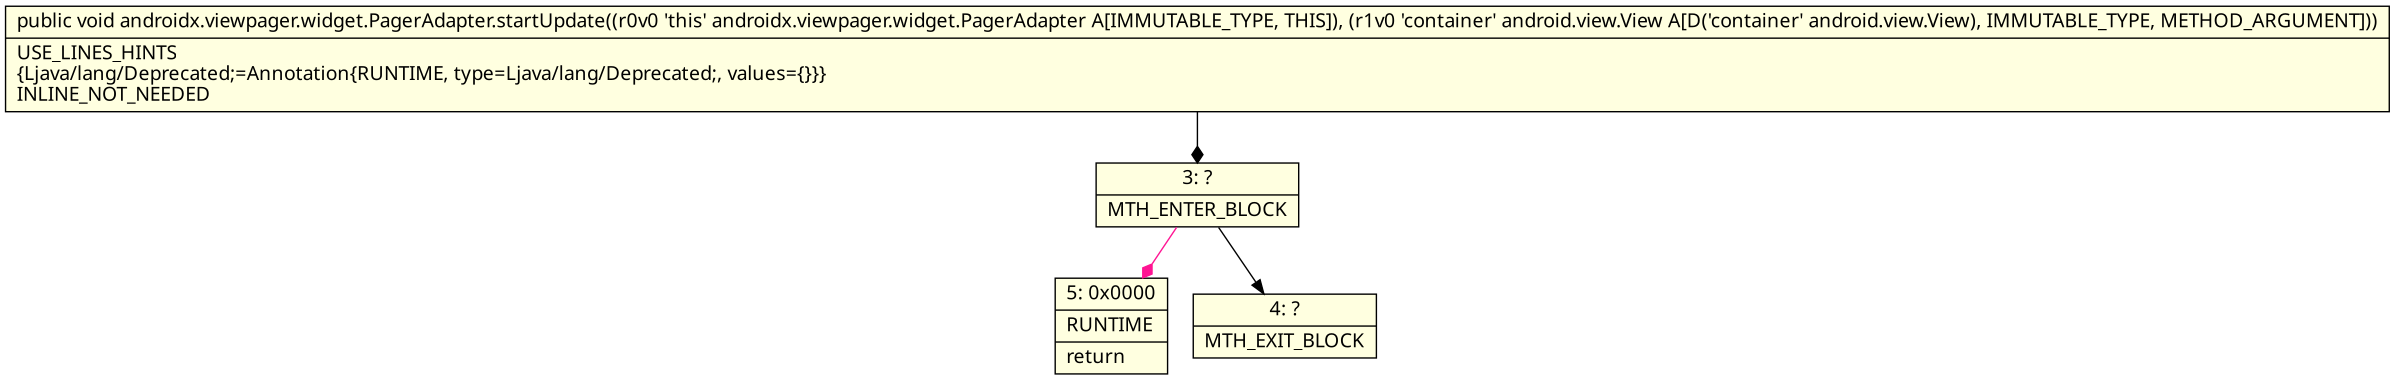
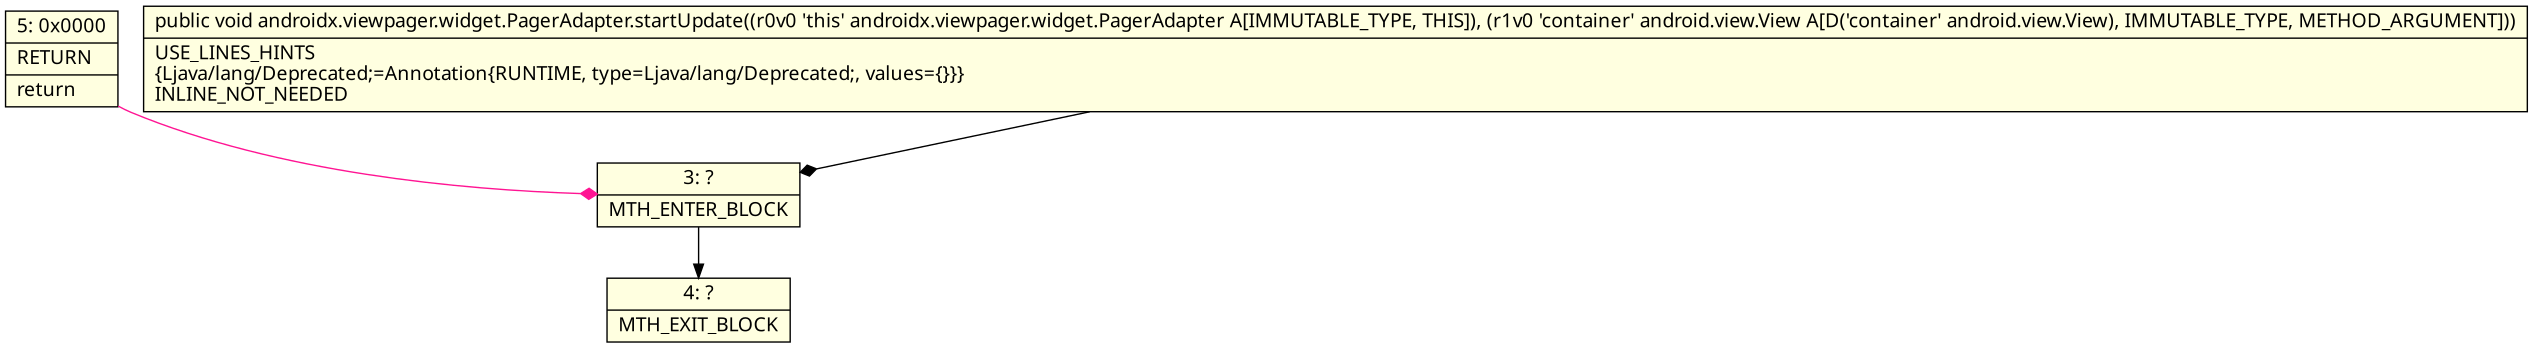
edge "3: ?" -> "5: 0x0000": reversed
node "5: 0x0000": text "RUNTIME" -> "RETURN"
